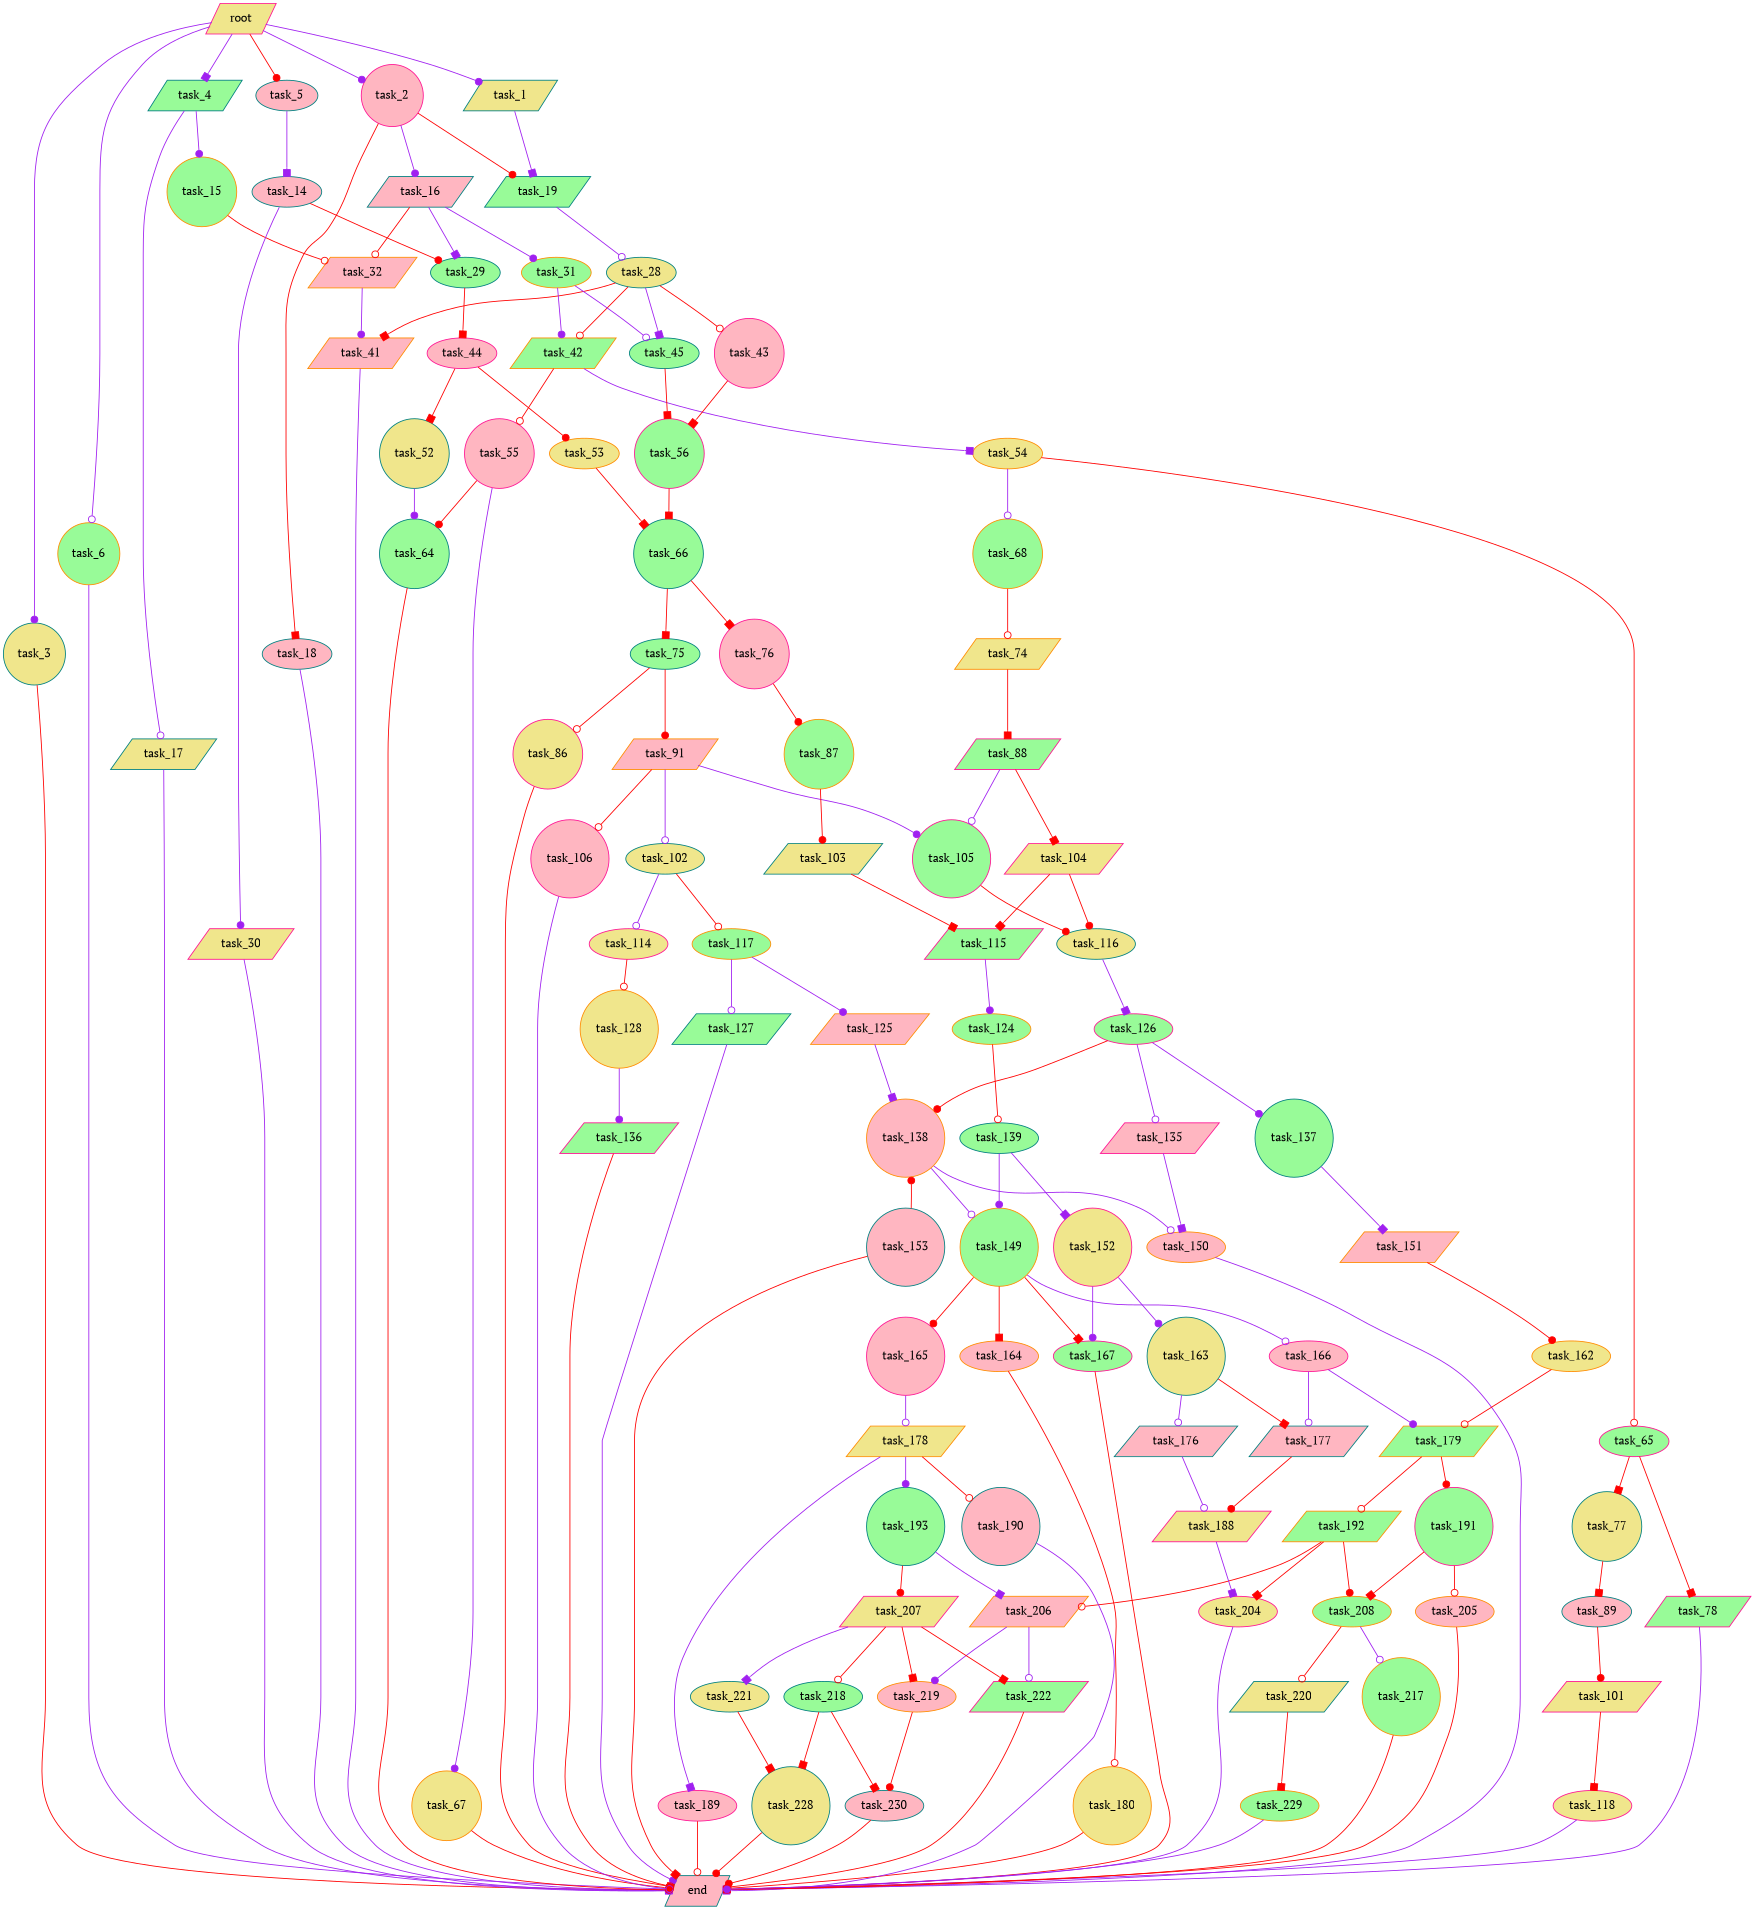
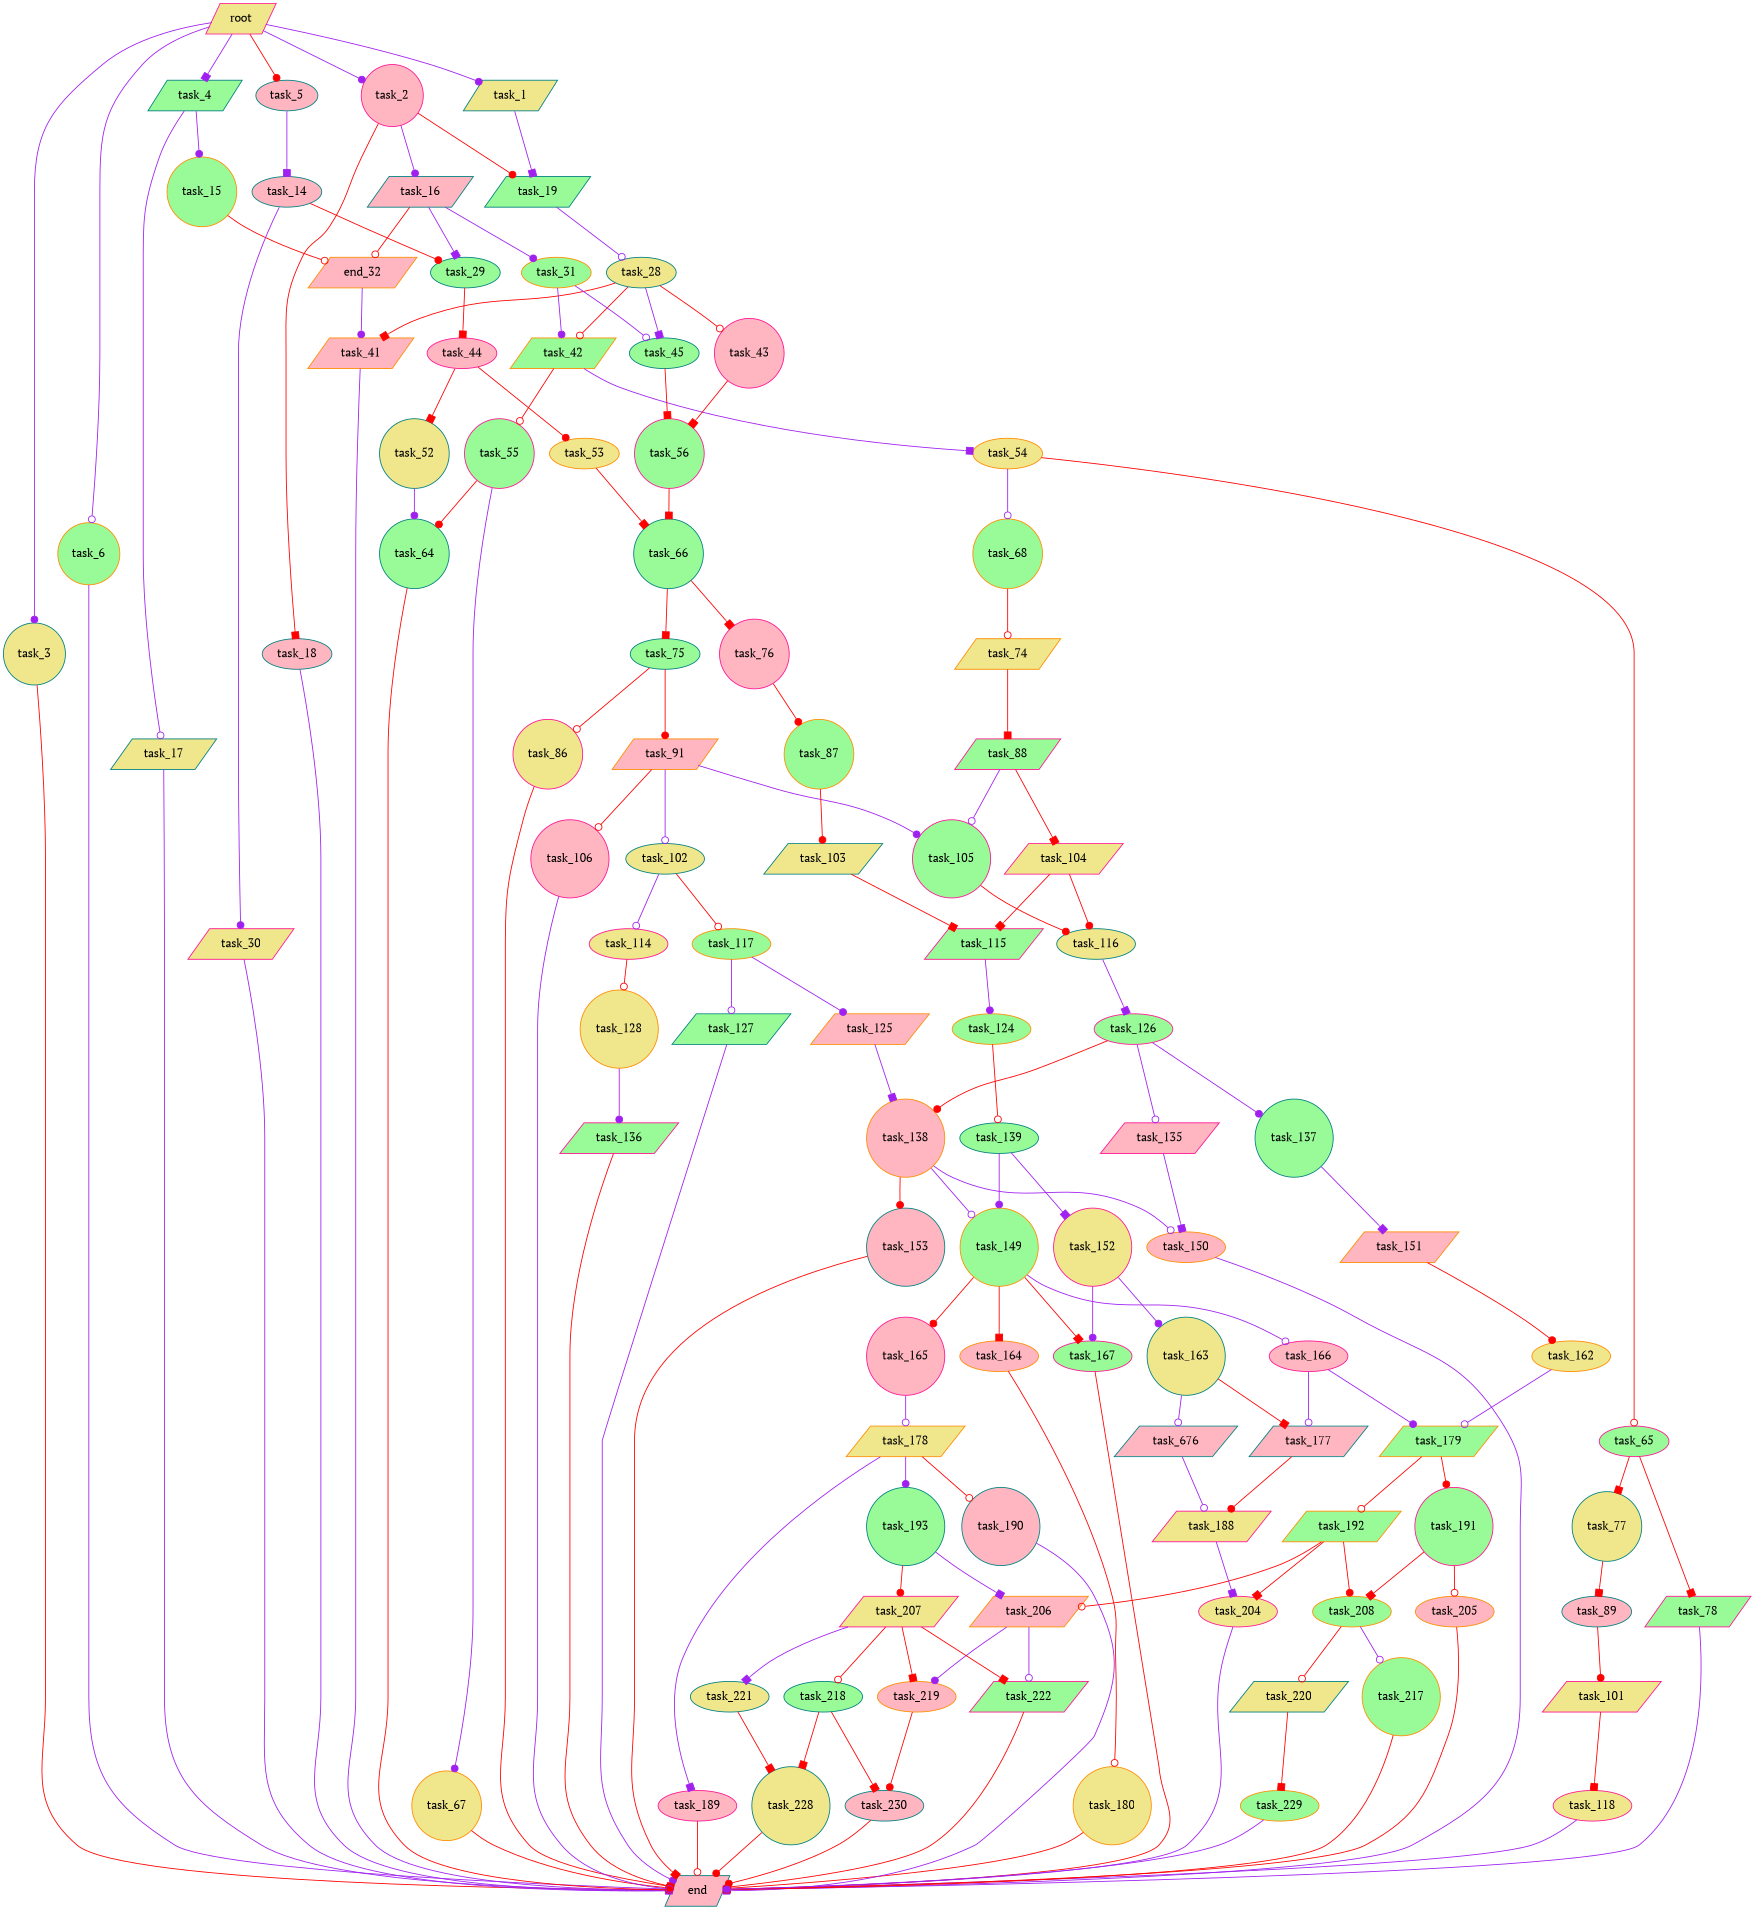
node "task_32": label "task_32" -> "end_32"
node "task_55": fillcolor lightpink -> palegreen
edge "task_153" -> "task_138": reversed
edge "task_162" -> "task_179": color red -> purple
node "task_176": label "task_176" -> "task_676"
